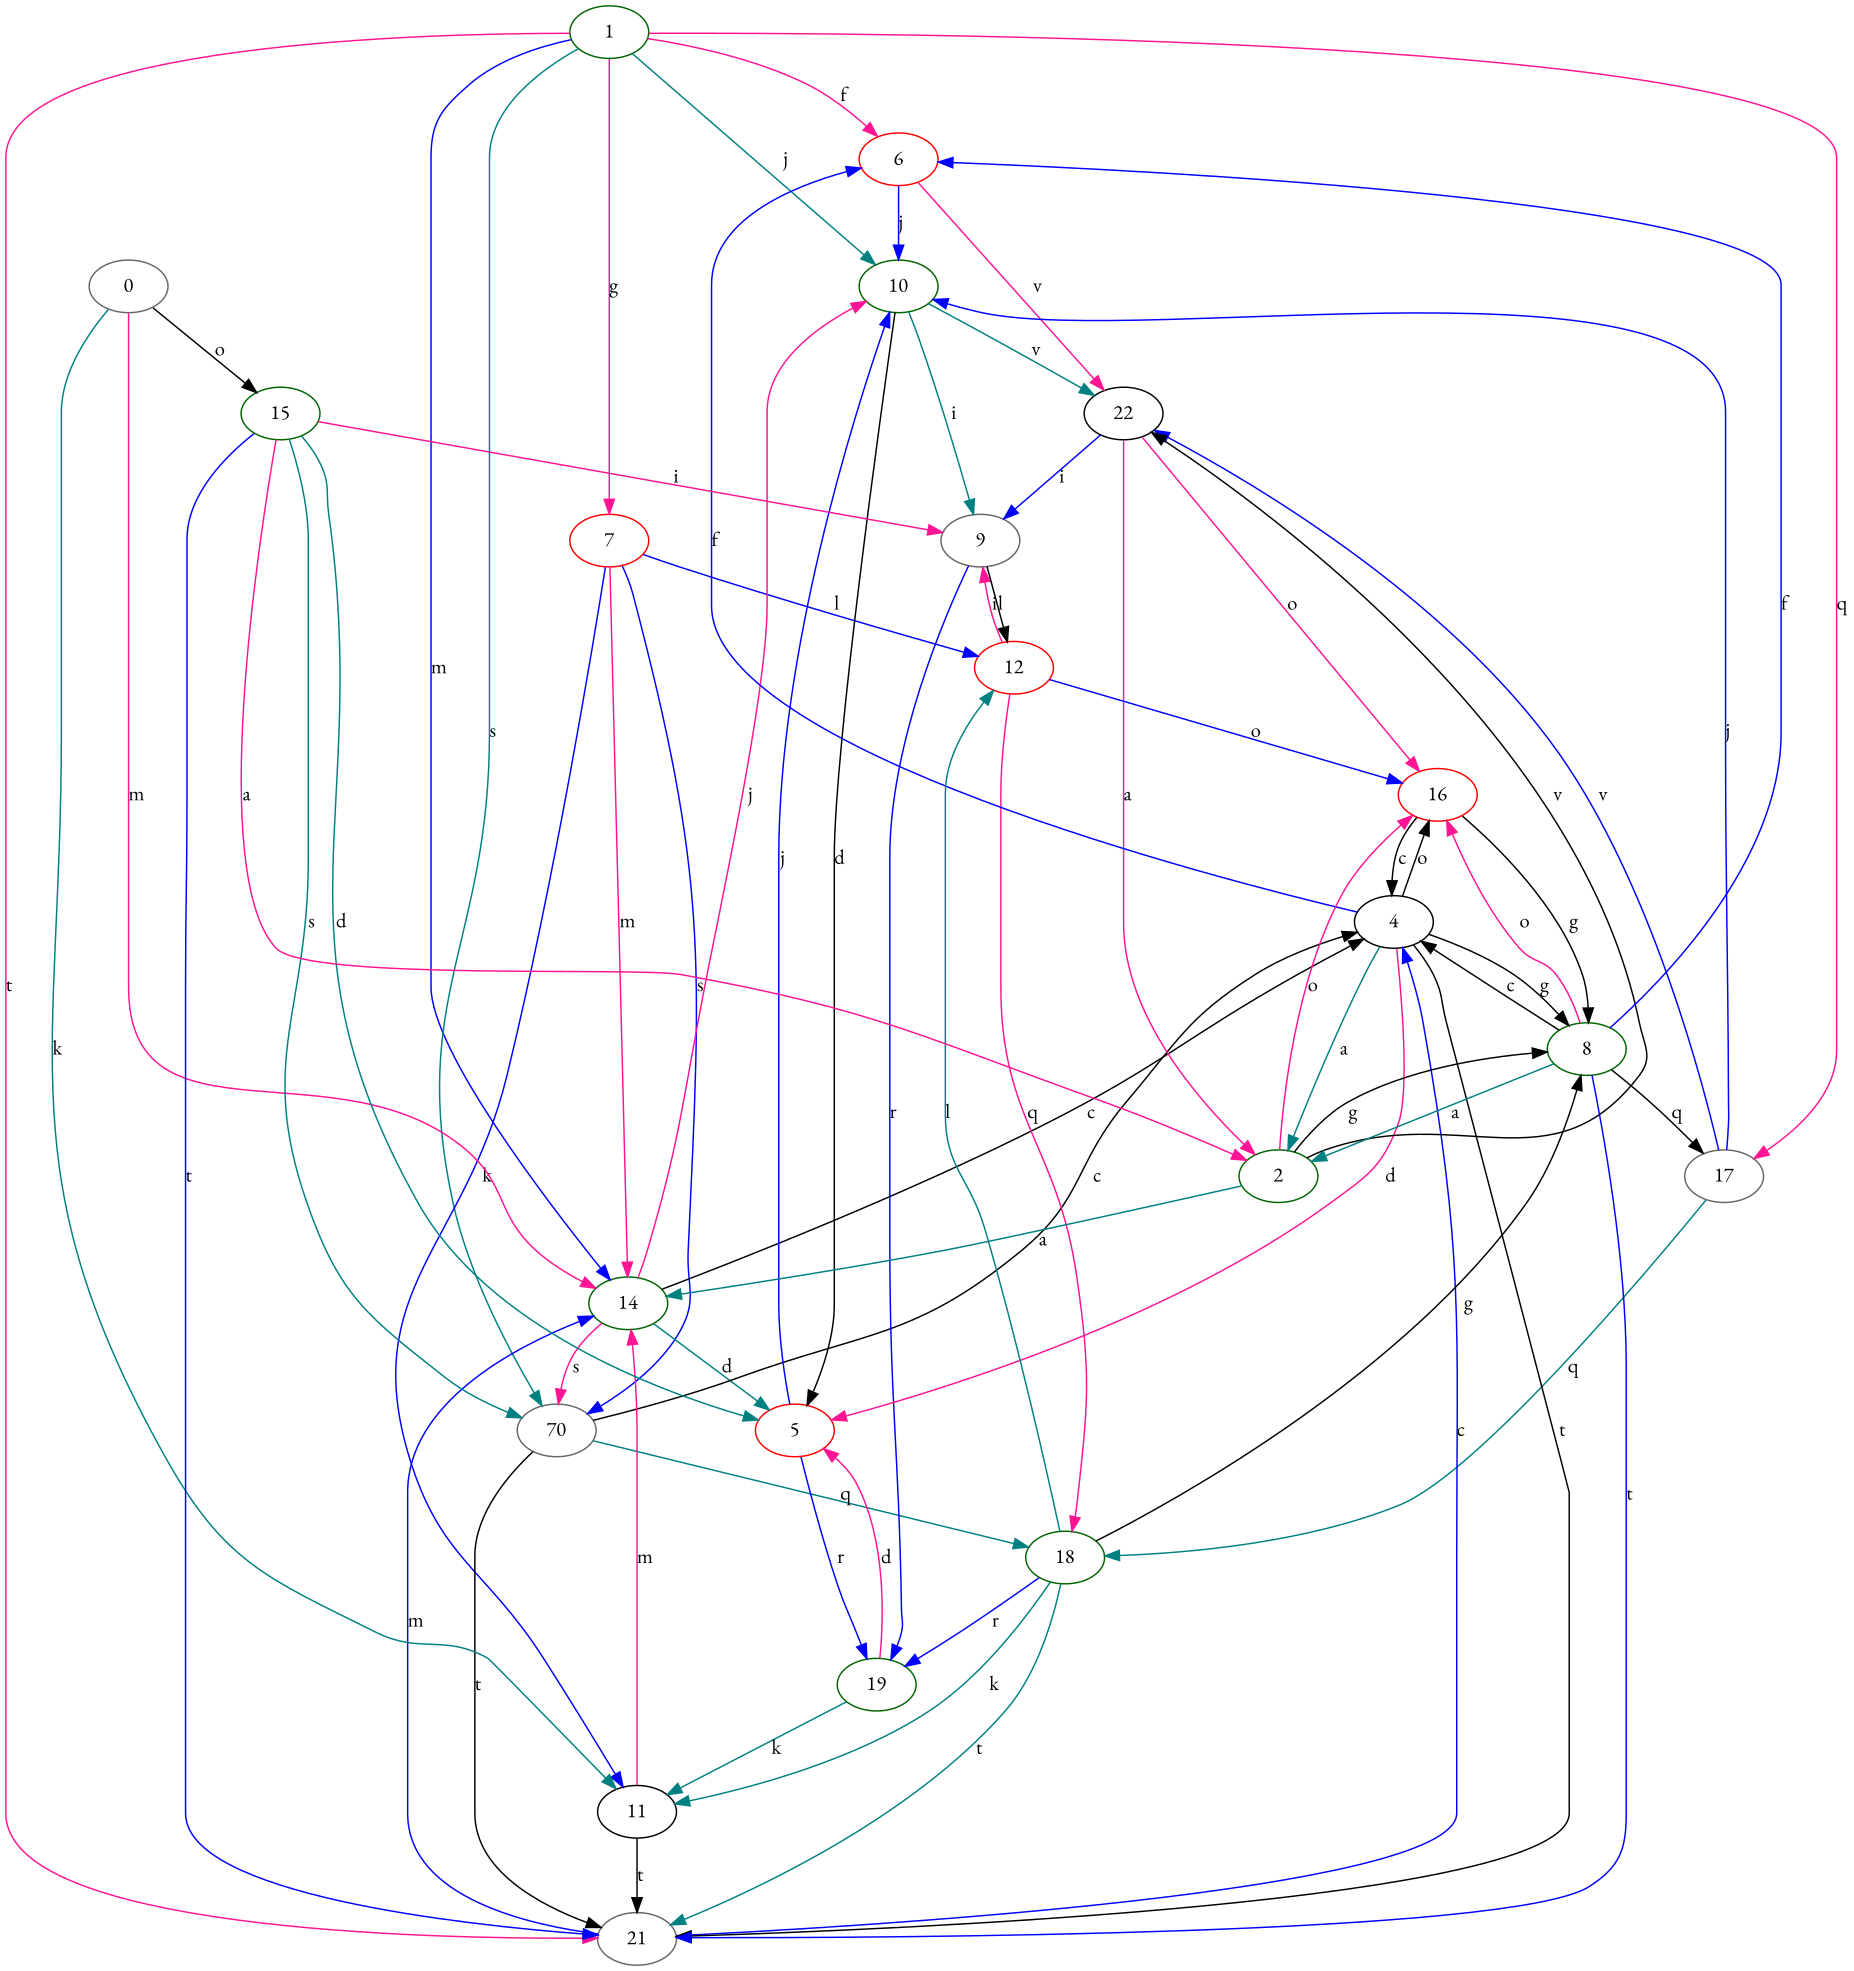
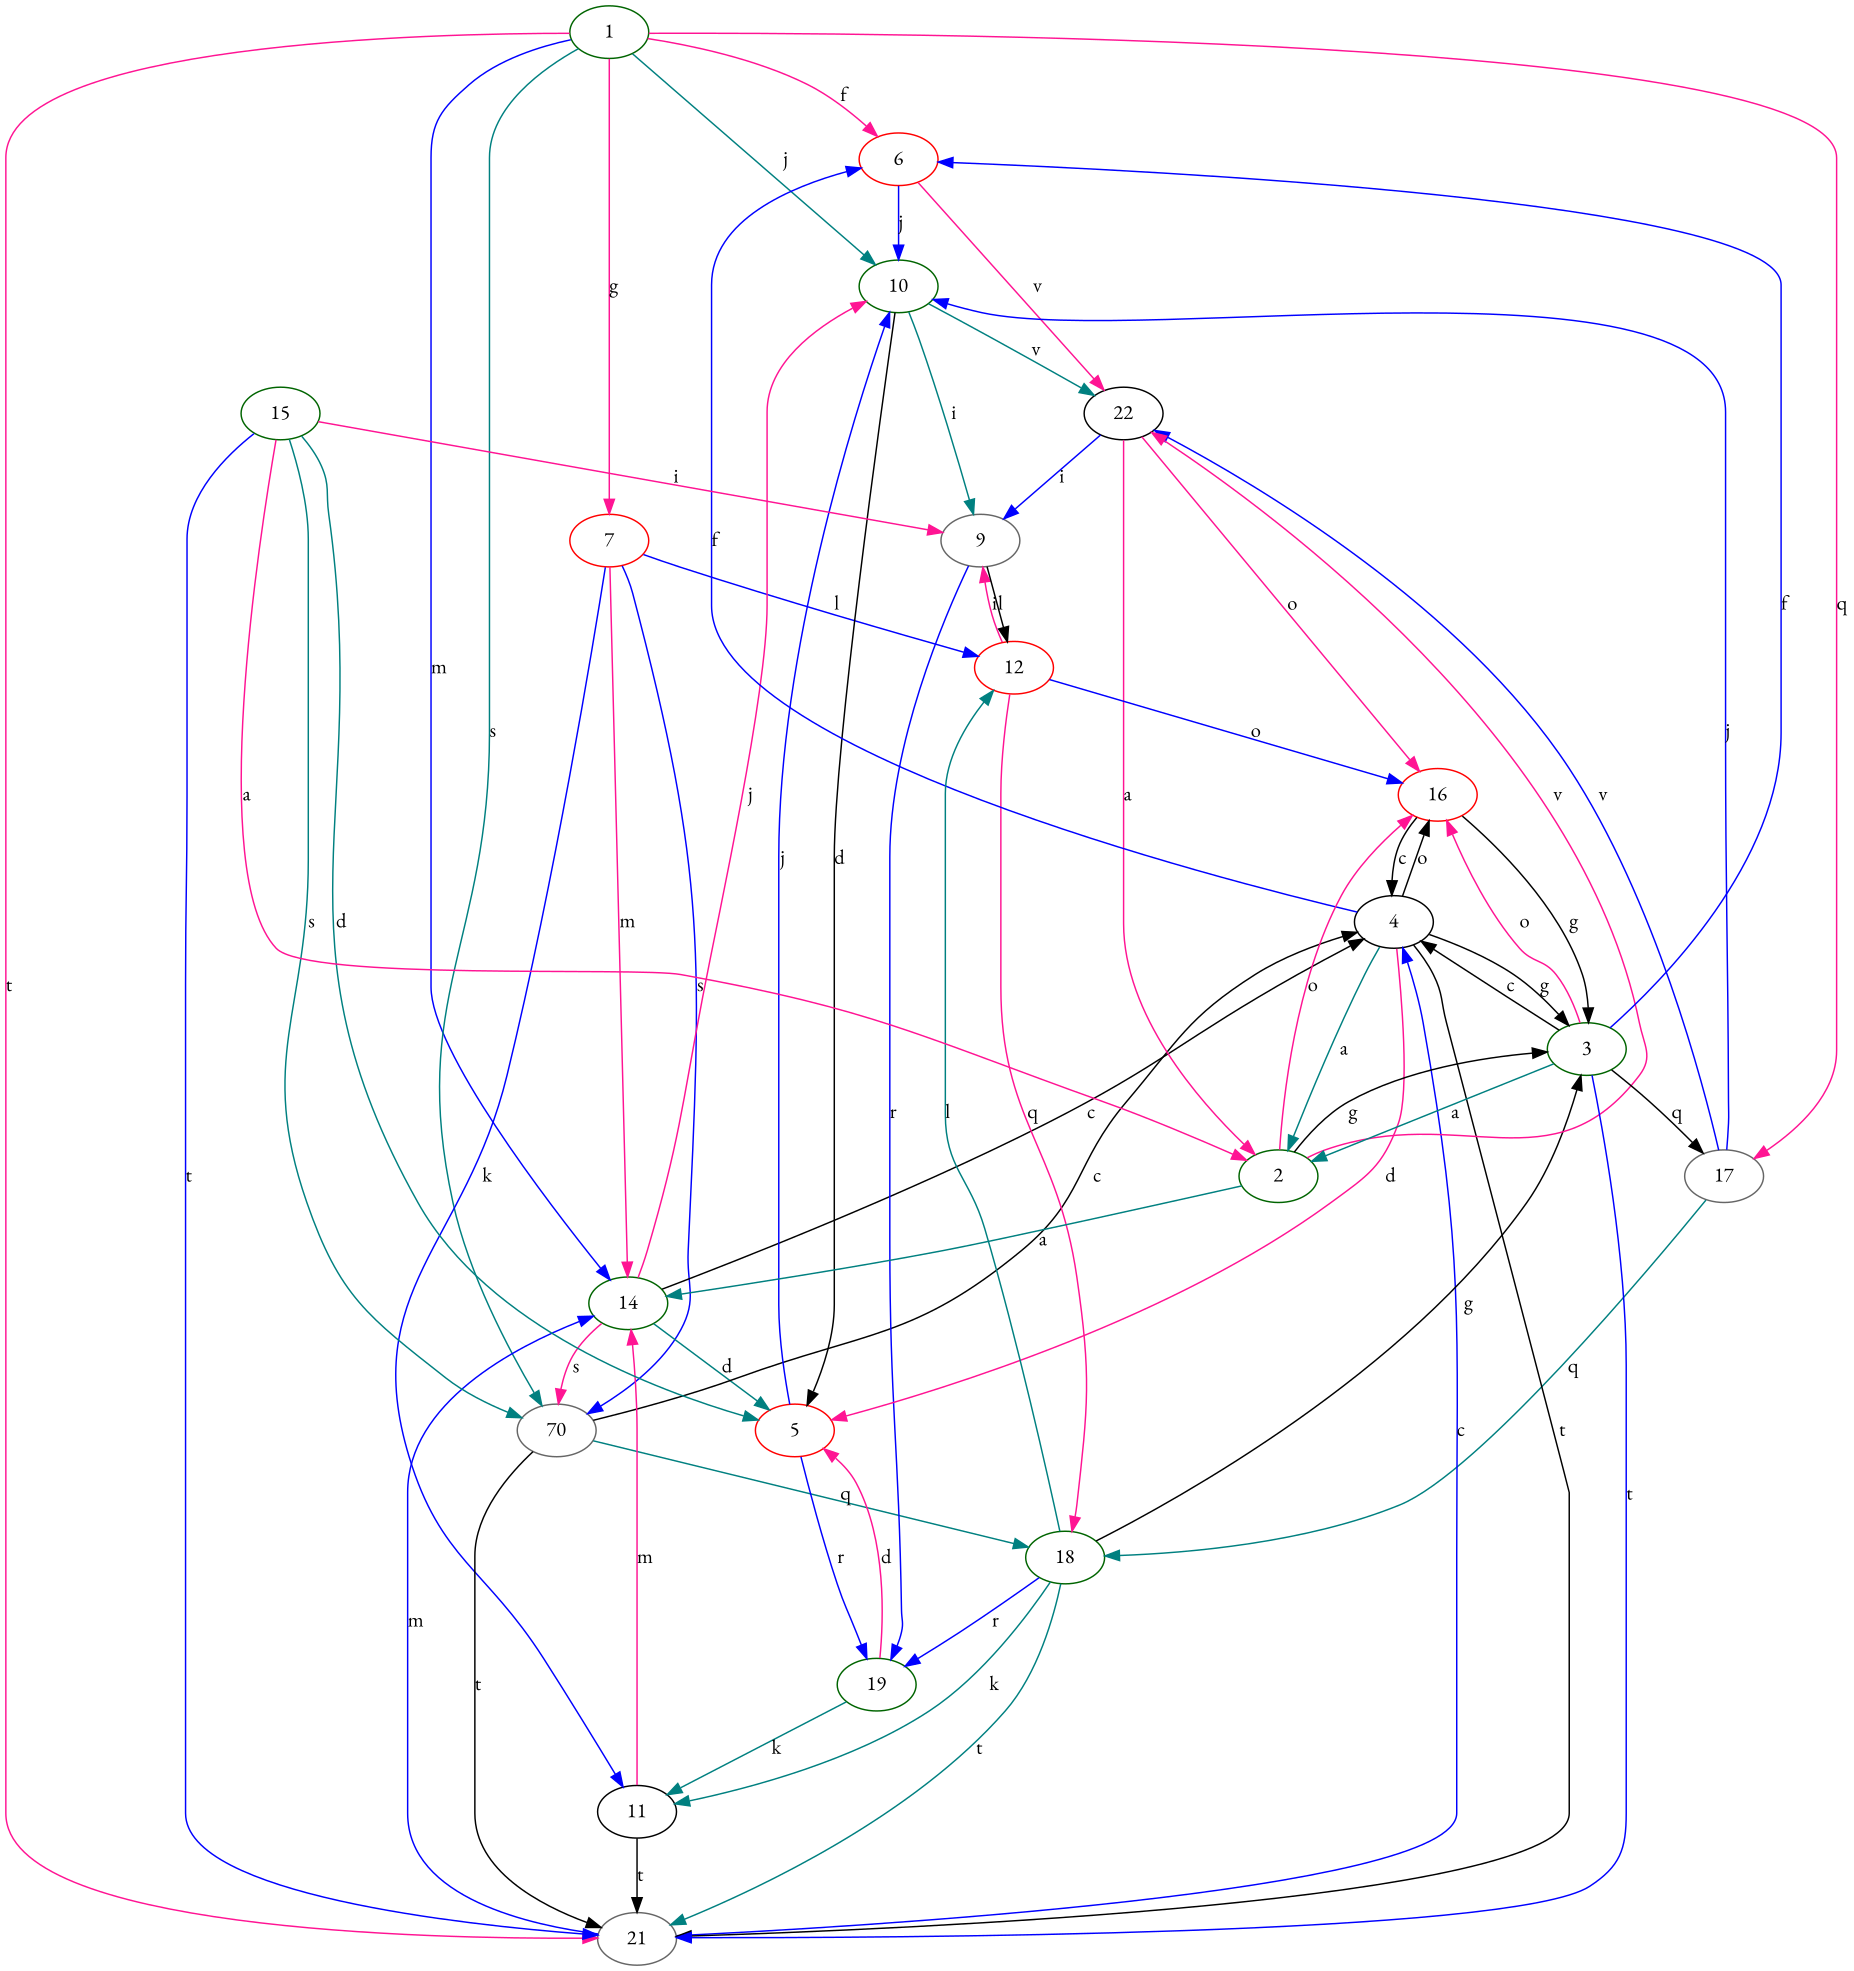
node "0": removed
edge "2" -> "22": color black -> deeppink
node "8": label "8" -> "3"
